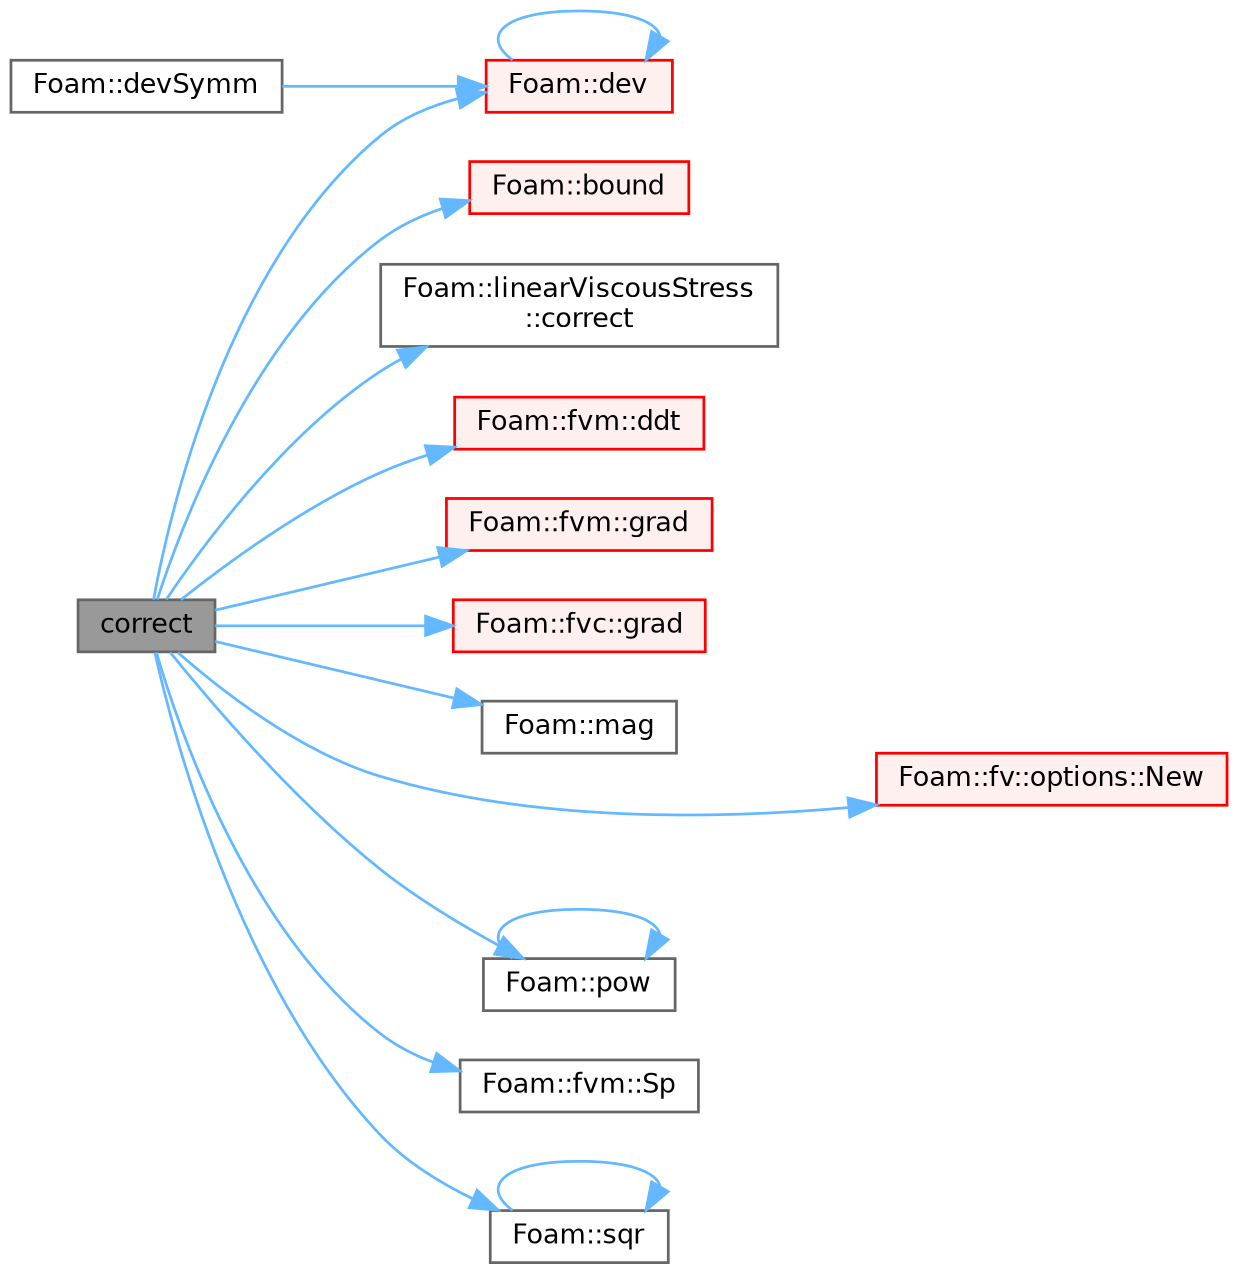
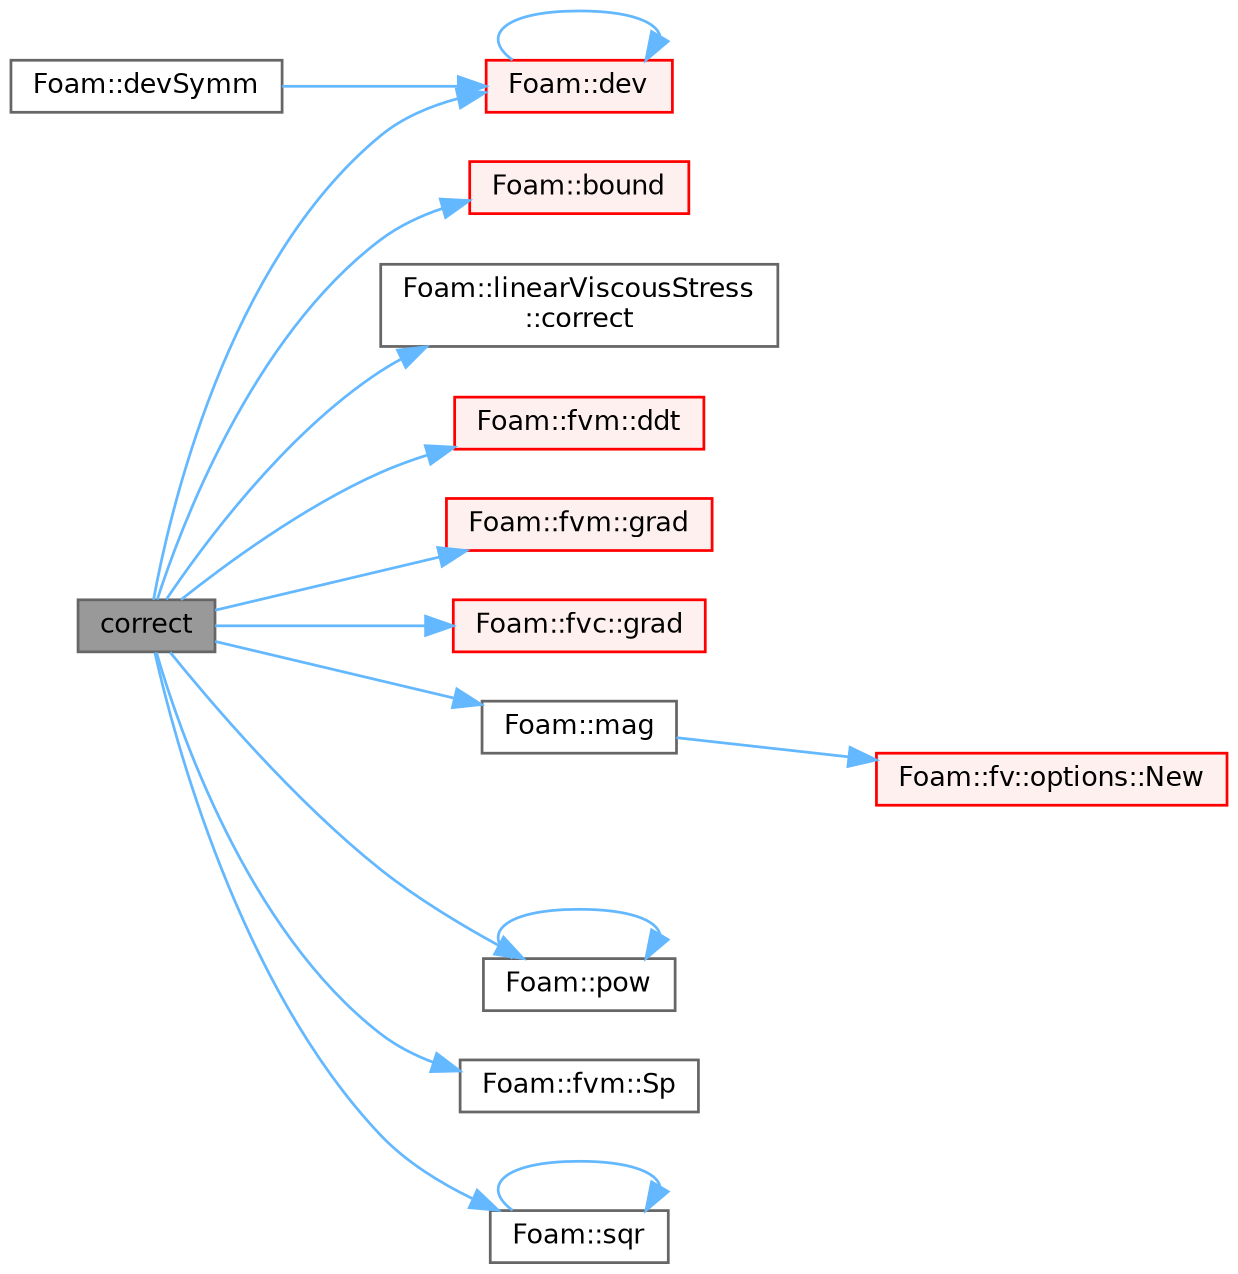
edge "correct" -> "Foam::fv::options::New": now "Foam::mag" -> "Foam::fv::options::New"
